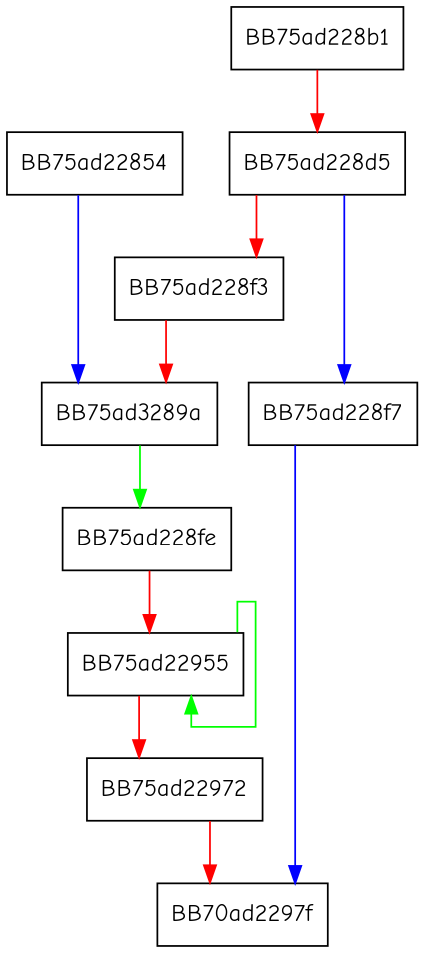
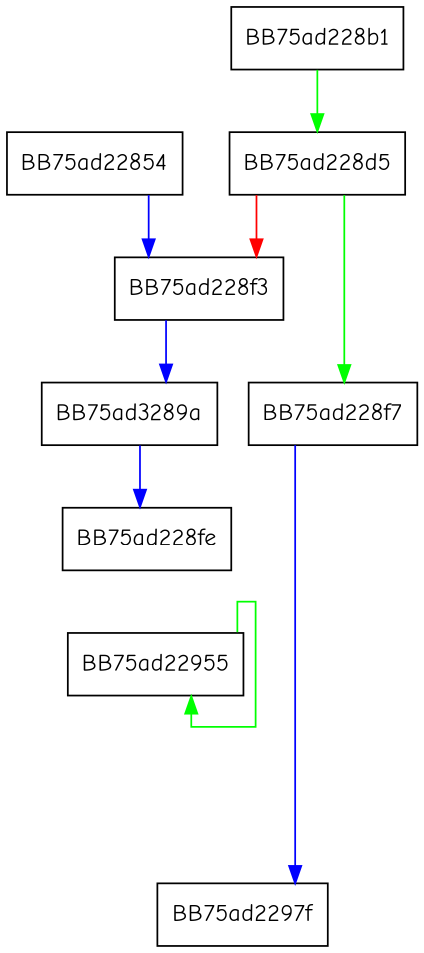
edge "BB75ad228b1" -> "BB75ad228d5": color red -> green
edge "BB75ad22854" -> "BB75ad3289a": now "BB75ad22854" -> "BB75ad228f3"
edge "BB75ad228d5" -> "BB75ad228f7": color blue -> green
edge "BB75ad228f3" -> "BB75ad3289a": color red -> blue
edge "BB75ad3289a" -> "BB75ad228fe": color green -> blue
edge "BB75ad228fe" -> "BB75ad22955": removed
node "BB75ad22972": removed
node "BB70ad2297f": label "BB70ad2297f" -> "BB75ad2297f"
